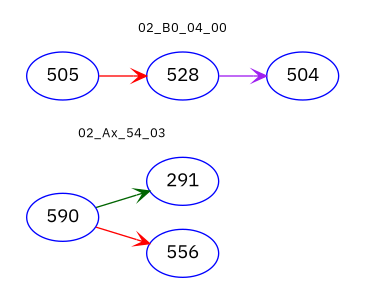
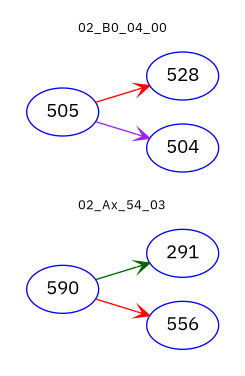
edge "528" -> "504": now "505" -> "504"
